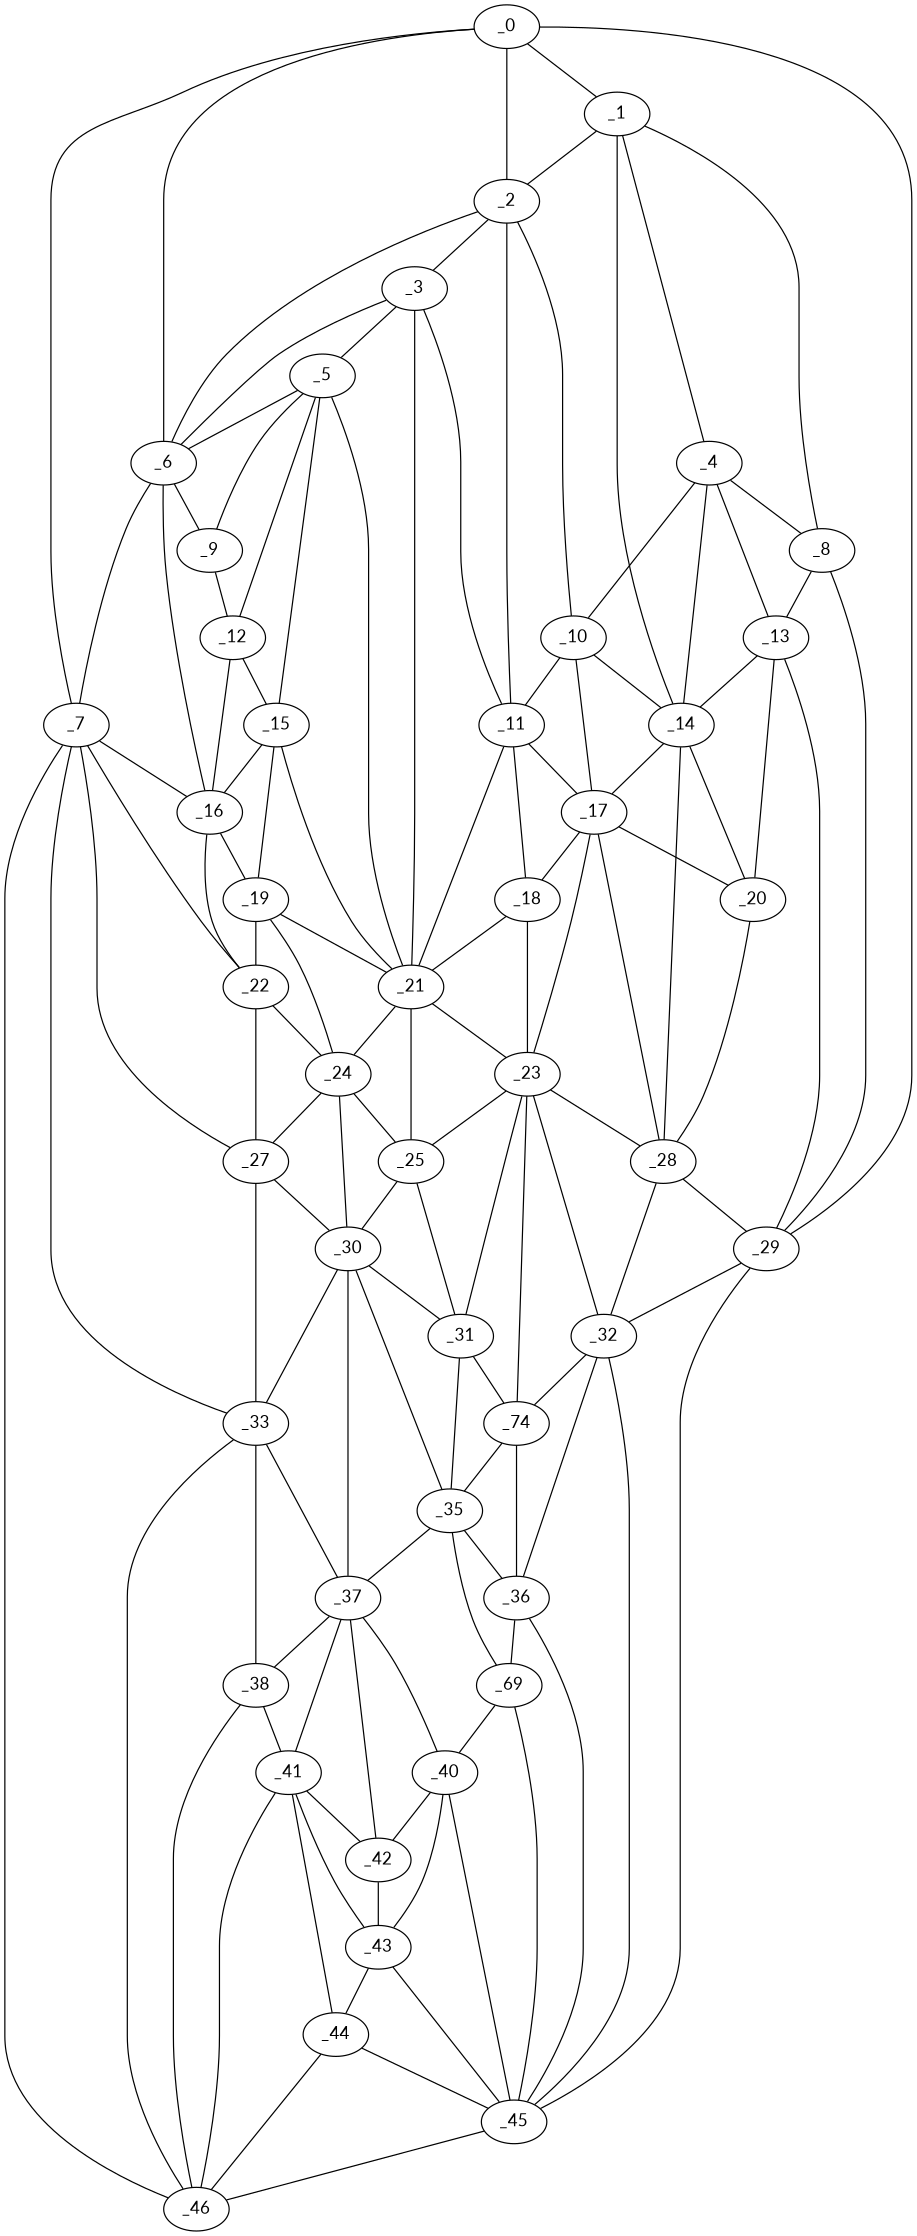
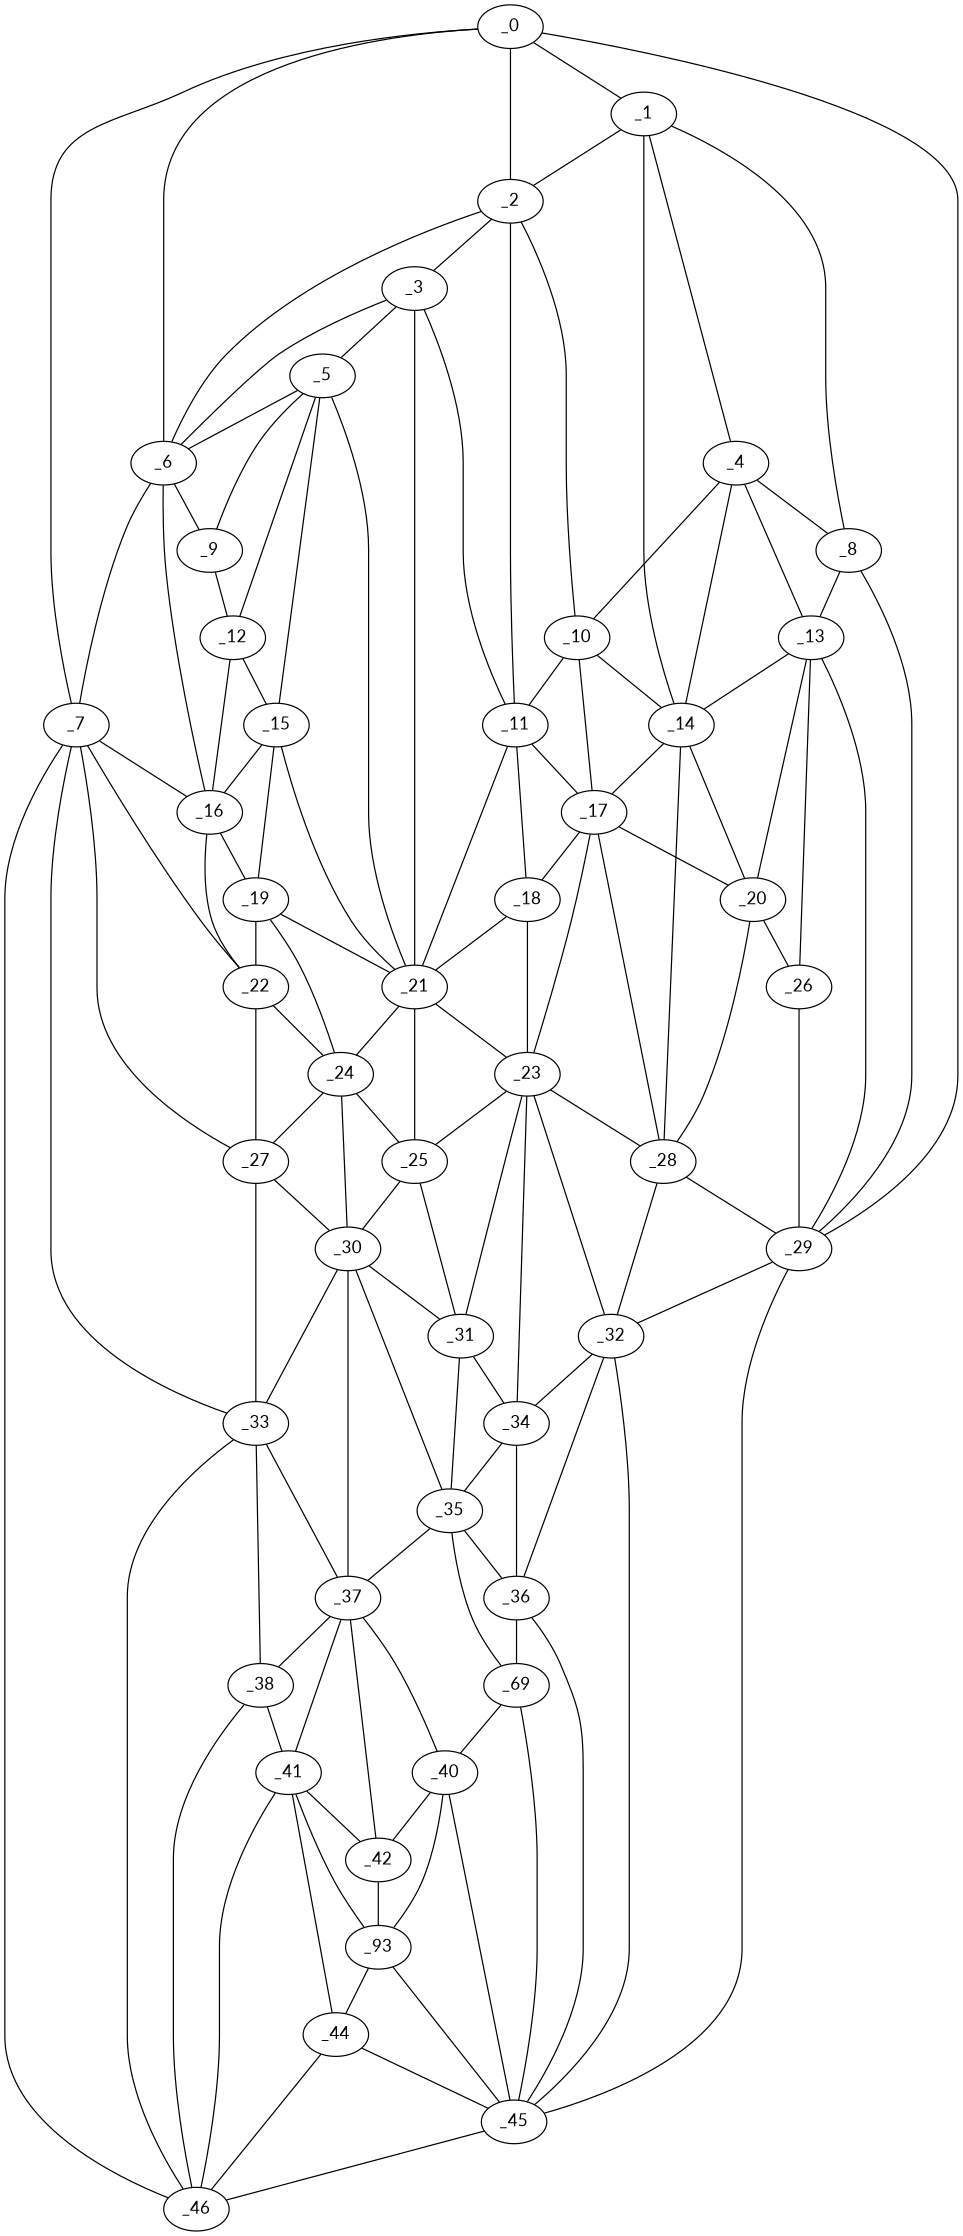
node "_26": added
node "_74": label "_74" -> "_34"
node "_43": label "_43" -> "_93"
